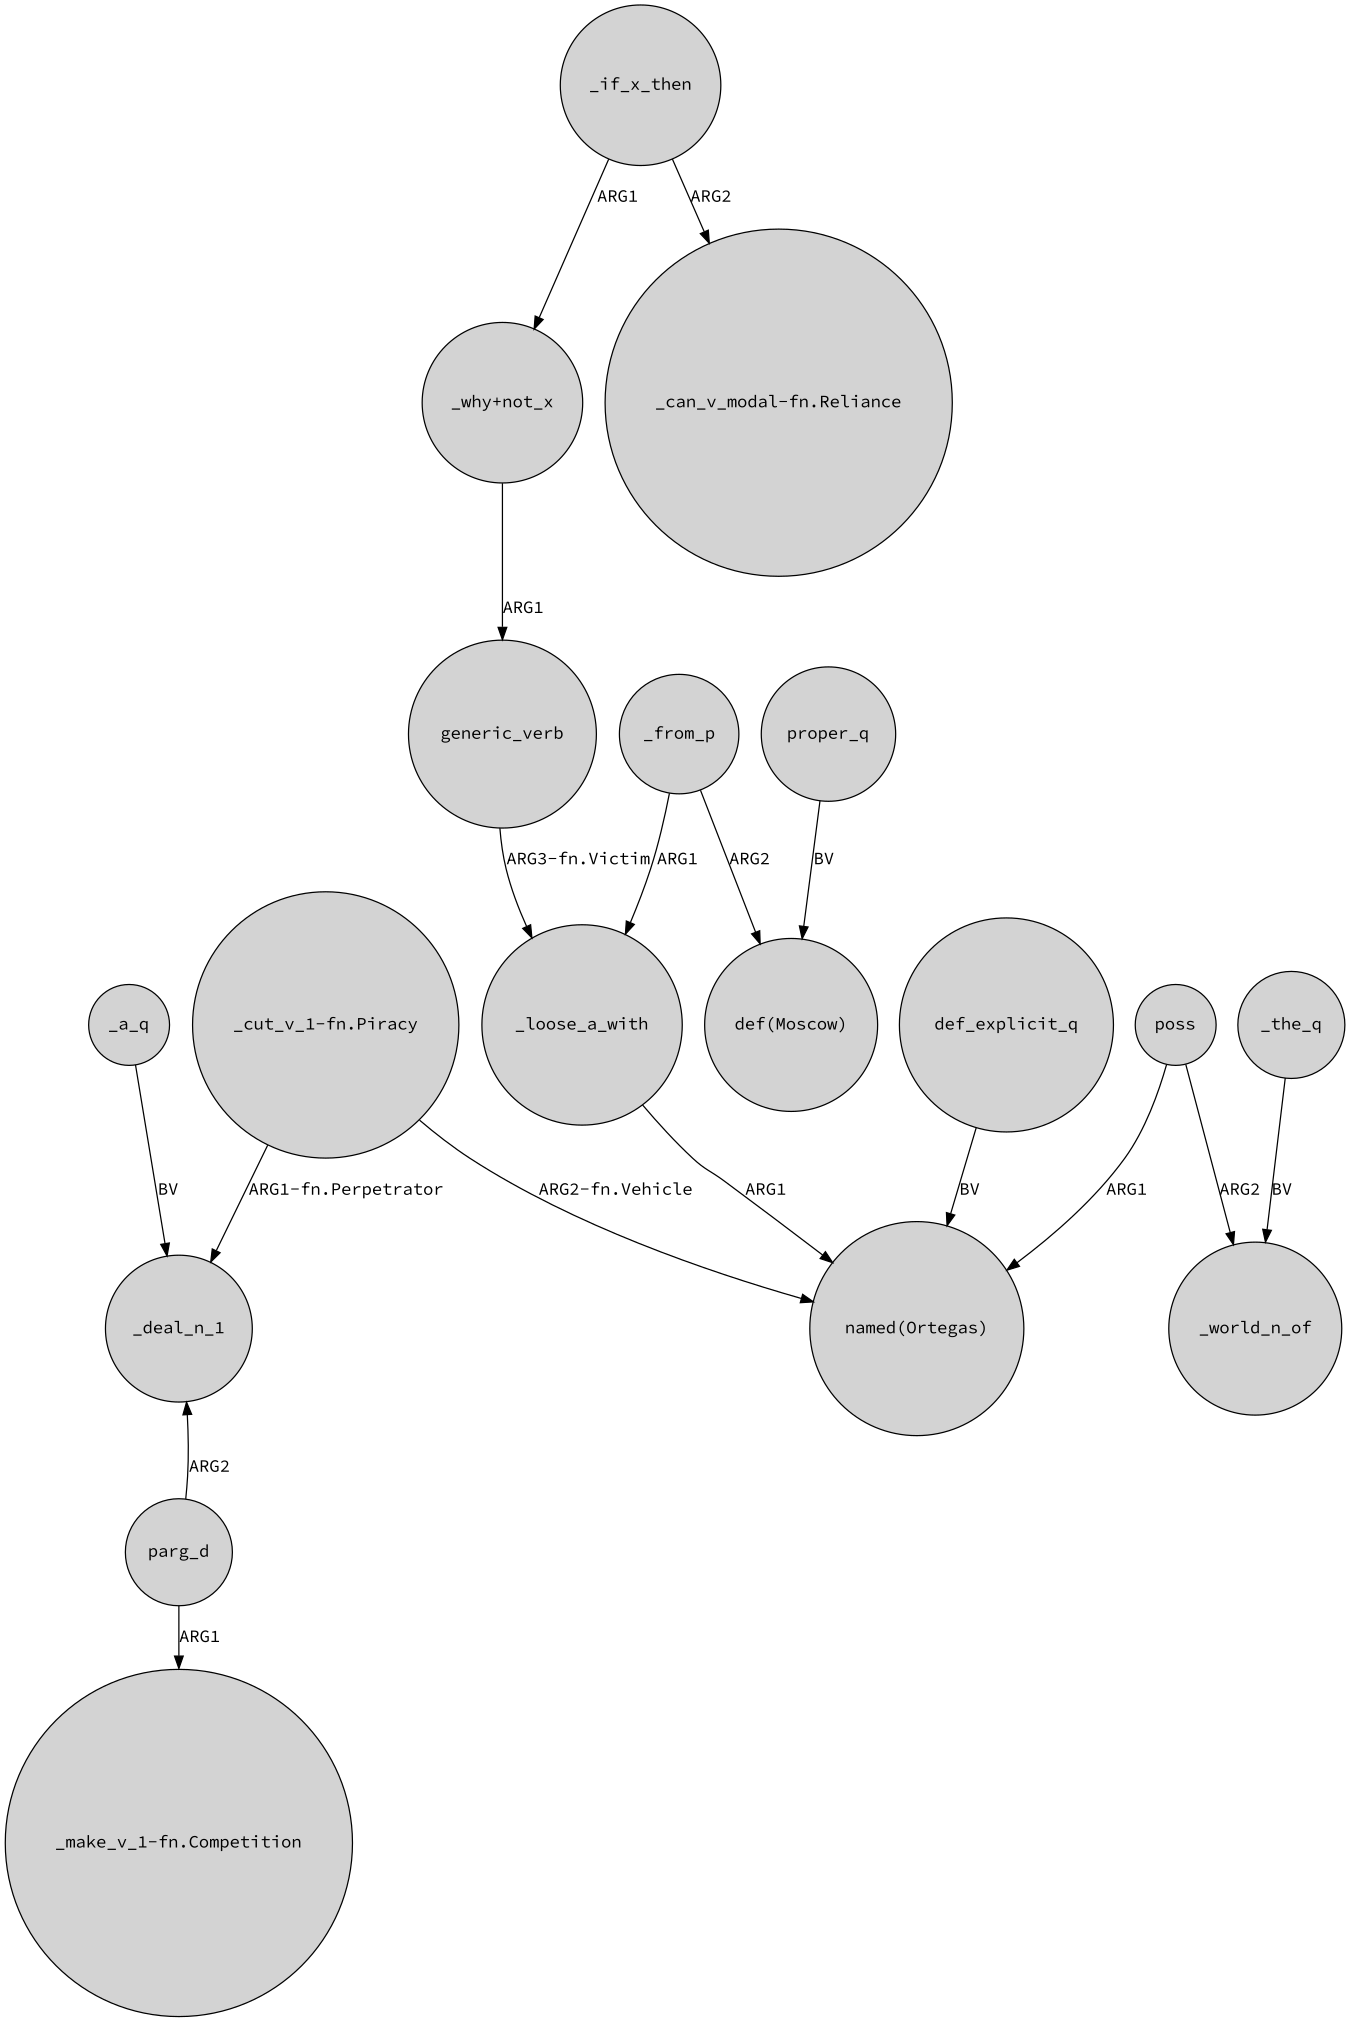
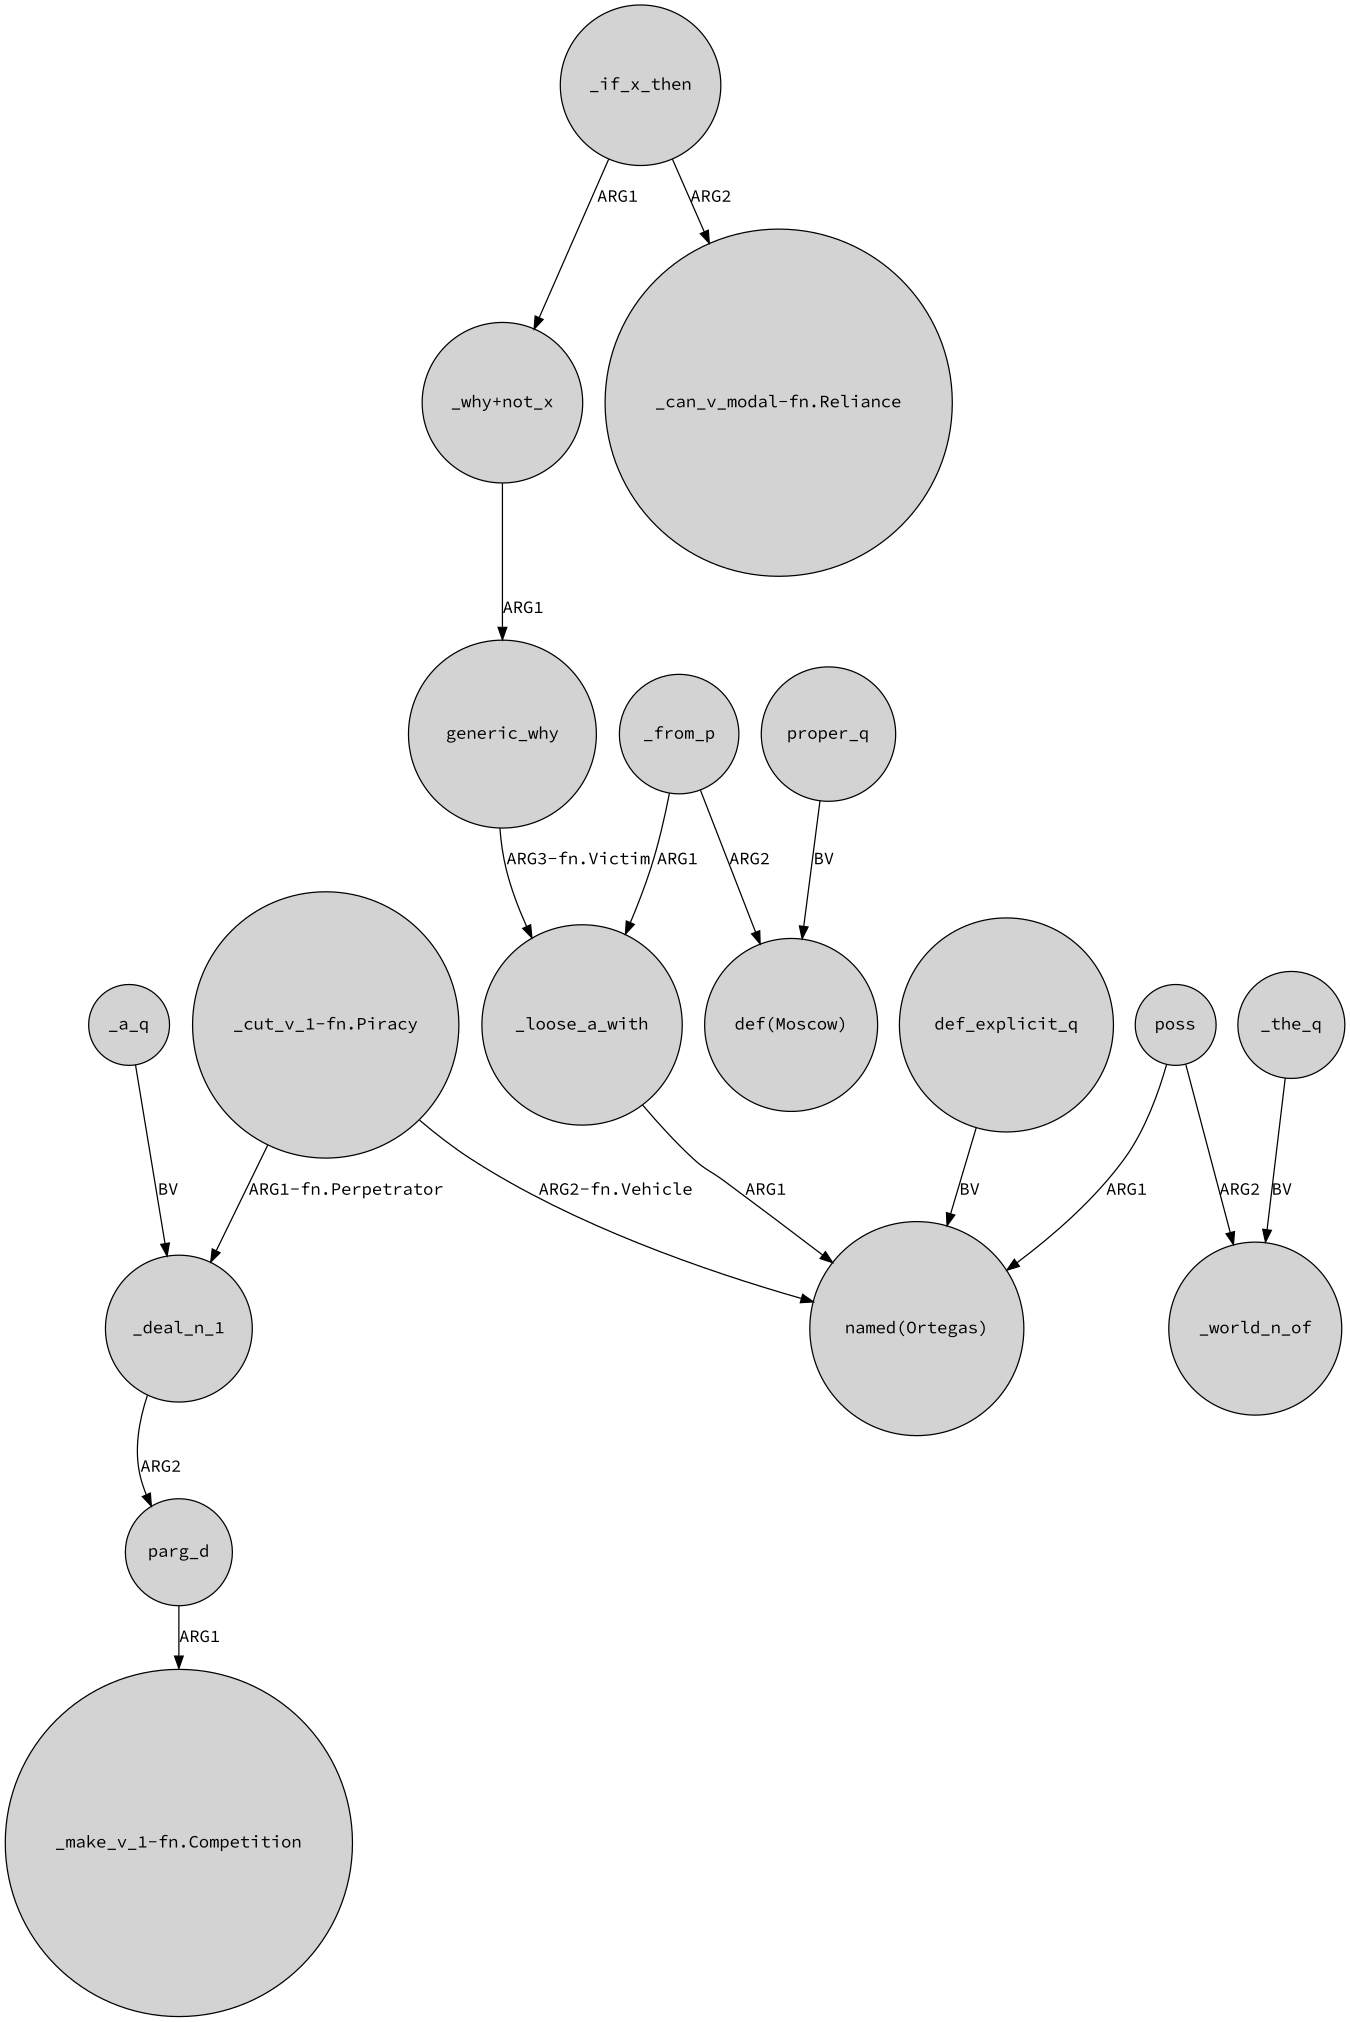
node "generic_verb": label "generic_verb" -> "generic_why"
edge "parg_d" -> "_deal_n_1": reversed
